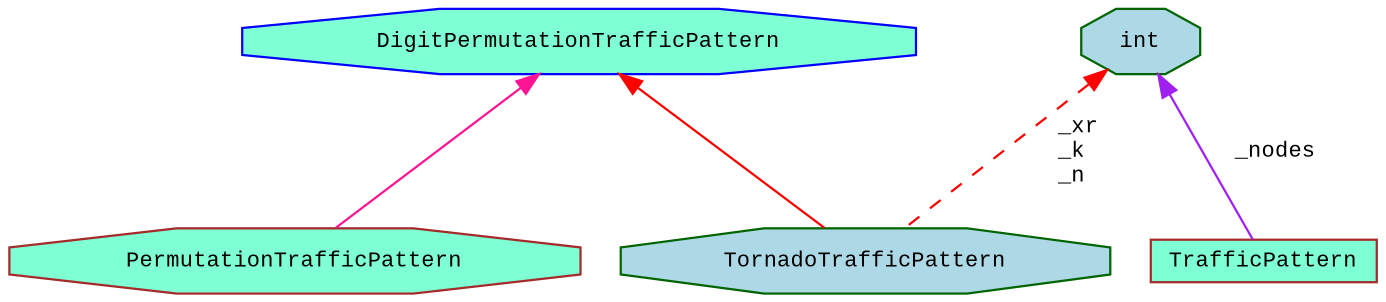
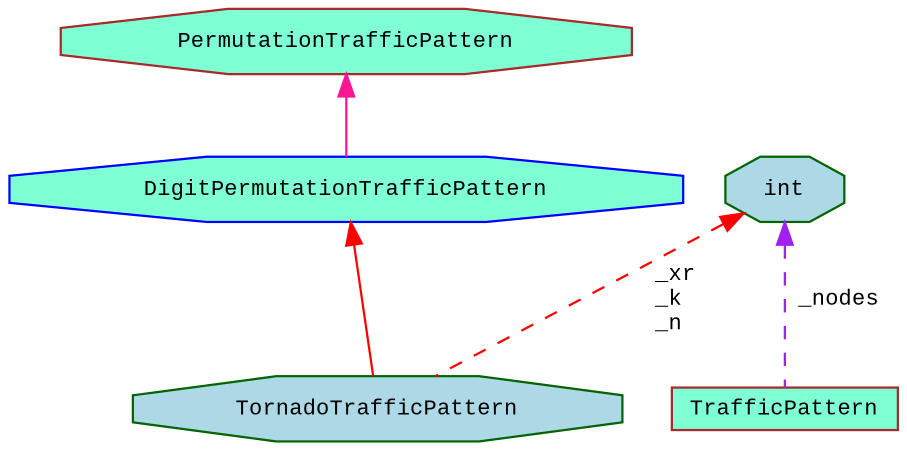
edge "PermutationTrafficPattern" -> "DigitPermutationTrafficPattern": reversed
edge "TrafficPattern" -> "int": style solid -> dashed
